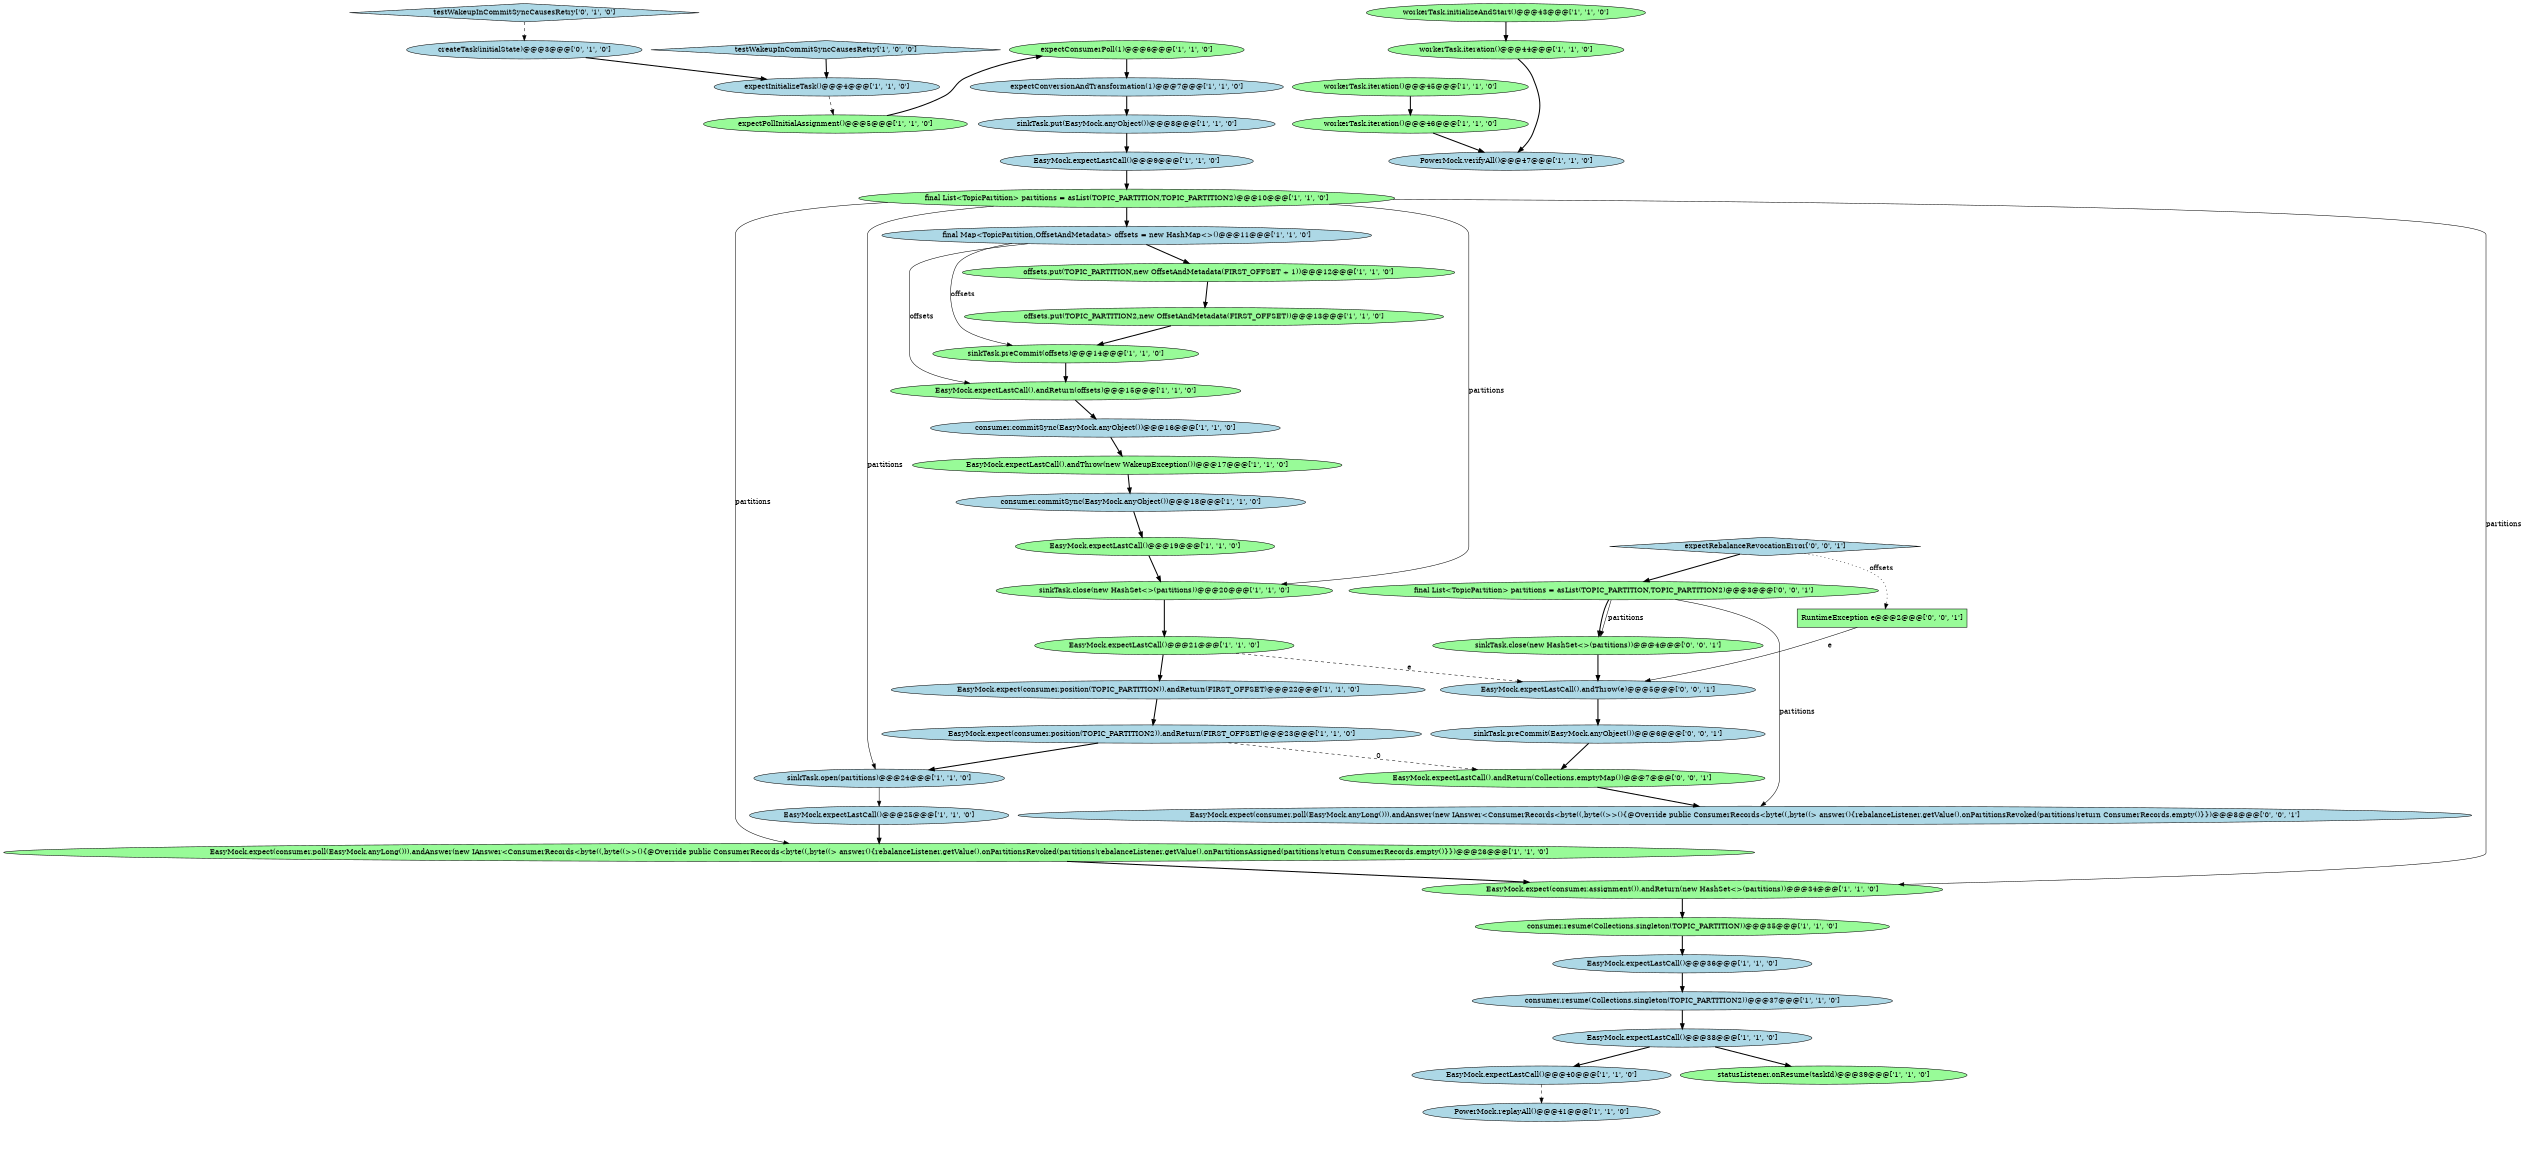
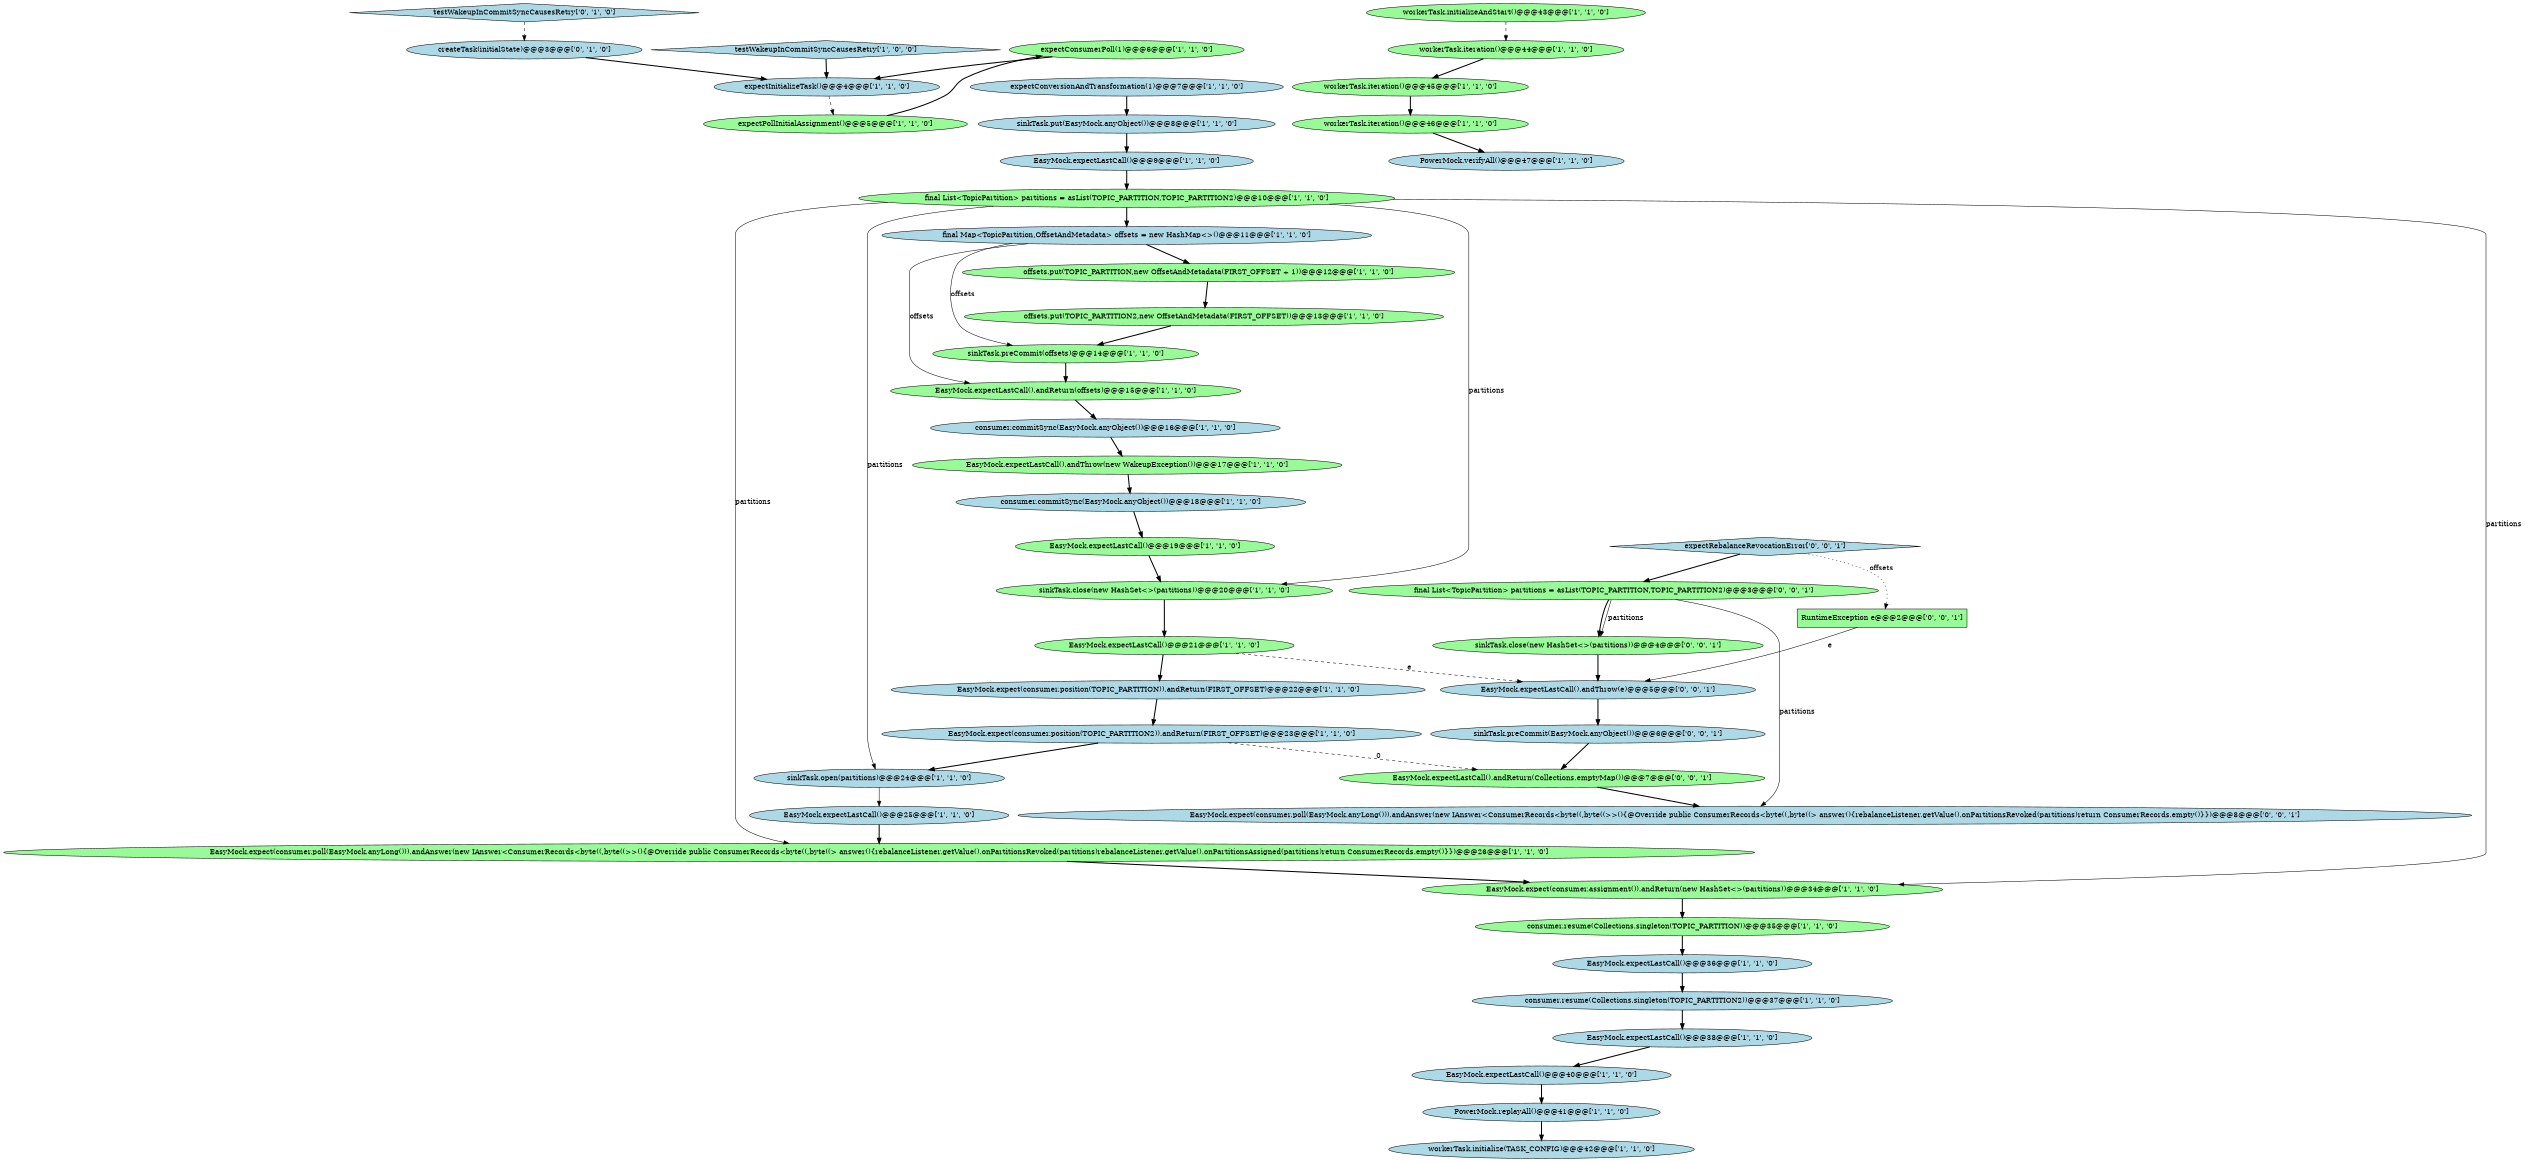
edge "workerTask.initializeAndStart()@@@43@@@['1', '1', '0']" -> "workerTask.iteration()@@@44@@@['1', '1', '0']": style bold -> dashed
edge "expectConsumerPoll(1)@@@6@@@['1', '1', '0']" -> "expectConversionAndTransformation(1)@@@7@@@['1', '1', '0']": now "expectConsumerPoll(1)@@@6@@@['1', '1', '0']" -> "expectInitializeTask()@@@4@@@['1', '1', '0']"
edge "workerTask.iteration()@@@44@@@['1', '1', '0']" -> "PowerMock.verifyAll()@@@47@@@['1', '1', '0']": now "workerTask.iteration()@@@44@@@['1', '1', '0']" -> "workerTask.iteration()@@@45@@@['1', '1', '0']"
node "statusListener.onResume(taskId)@@@39@@@['1', '1', '0']": removed
edge "EasyMock.expectLastCall()@@@40@@@['1', '1', '0']" -> "PowerMock.replayAll()@@@41@@@['1', '1', '0']": style dashed -> bold
node "workerTask.initialize(TASK_CONFIG)@@@42@@@['1', '1', '0']": added
